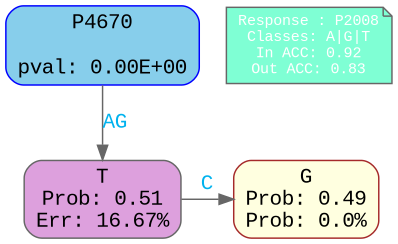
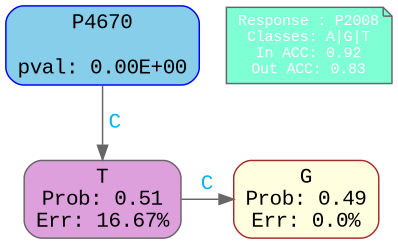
edge "P4670 pval: 0.00E+00" -> "T Prob: 0.51 Err: 16.67%": label "AG" -> "C"
node "G Prob: 0.49 Prob: 0.0%": label "G Prob: 0.49 Prob: 0.0%" -> "G Prob: 0.49 Err: 0.0%"
